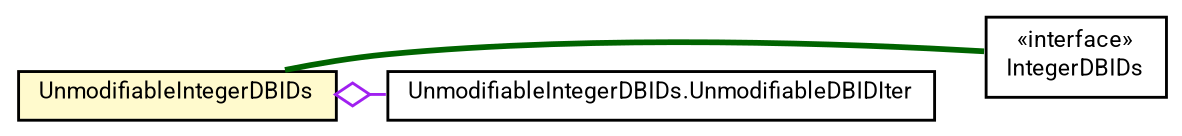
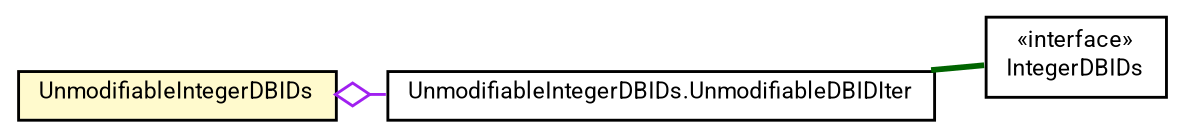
edge "IntegerDBIDs" -- "UnmodifiableIntegerDBIDs": now "IntegerDBIDs" -- "UnmodifiableIntegerDBIDs.UnmodifiableDBIDIter"
